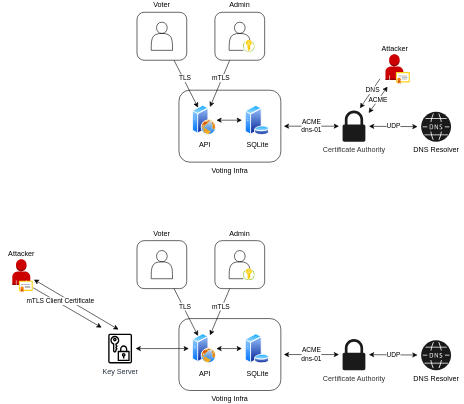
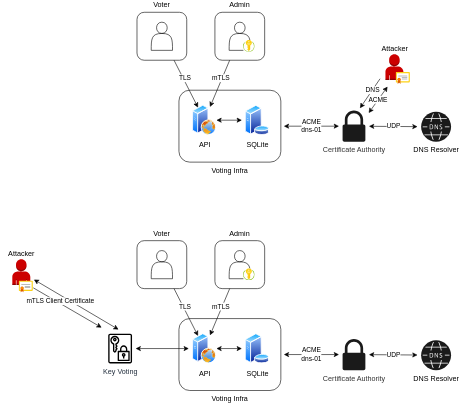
node "Key Server": label "Key Server" -> "Key Voting"
